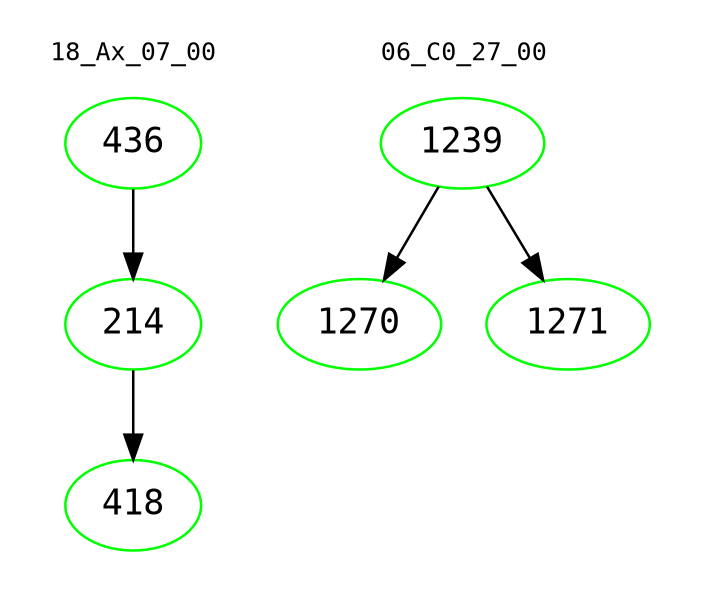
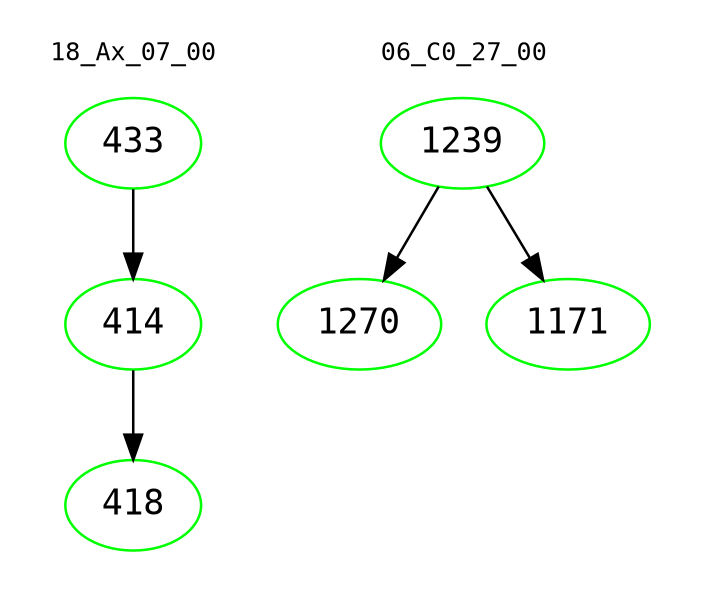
node "436": label "436" -> "433"
node "214": label "214" -> "414"
node "1271": label "1271" -> "1171"
